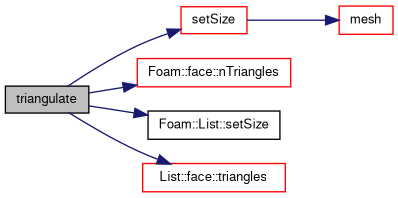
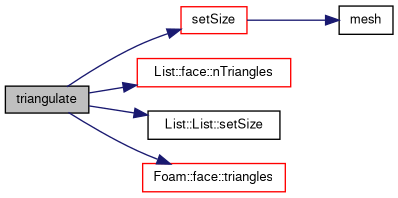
node "mesh": color red -> black
node "Foam::face::nTriangles": label "Foam::face::nTriangles" -> "List::face::nTriangles"
node "Foam::List::setSize": label "Foam::List::setSize" -> "List::List::setSize"
node "List::face::triangles": label "List::face::triangles" -> "Foam::face::triangles"
